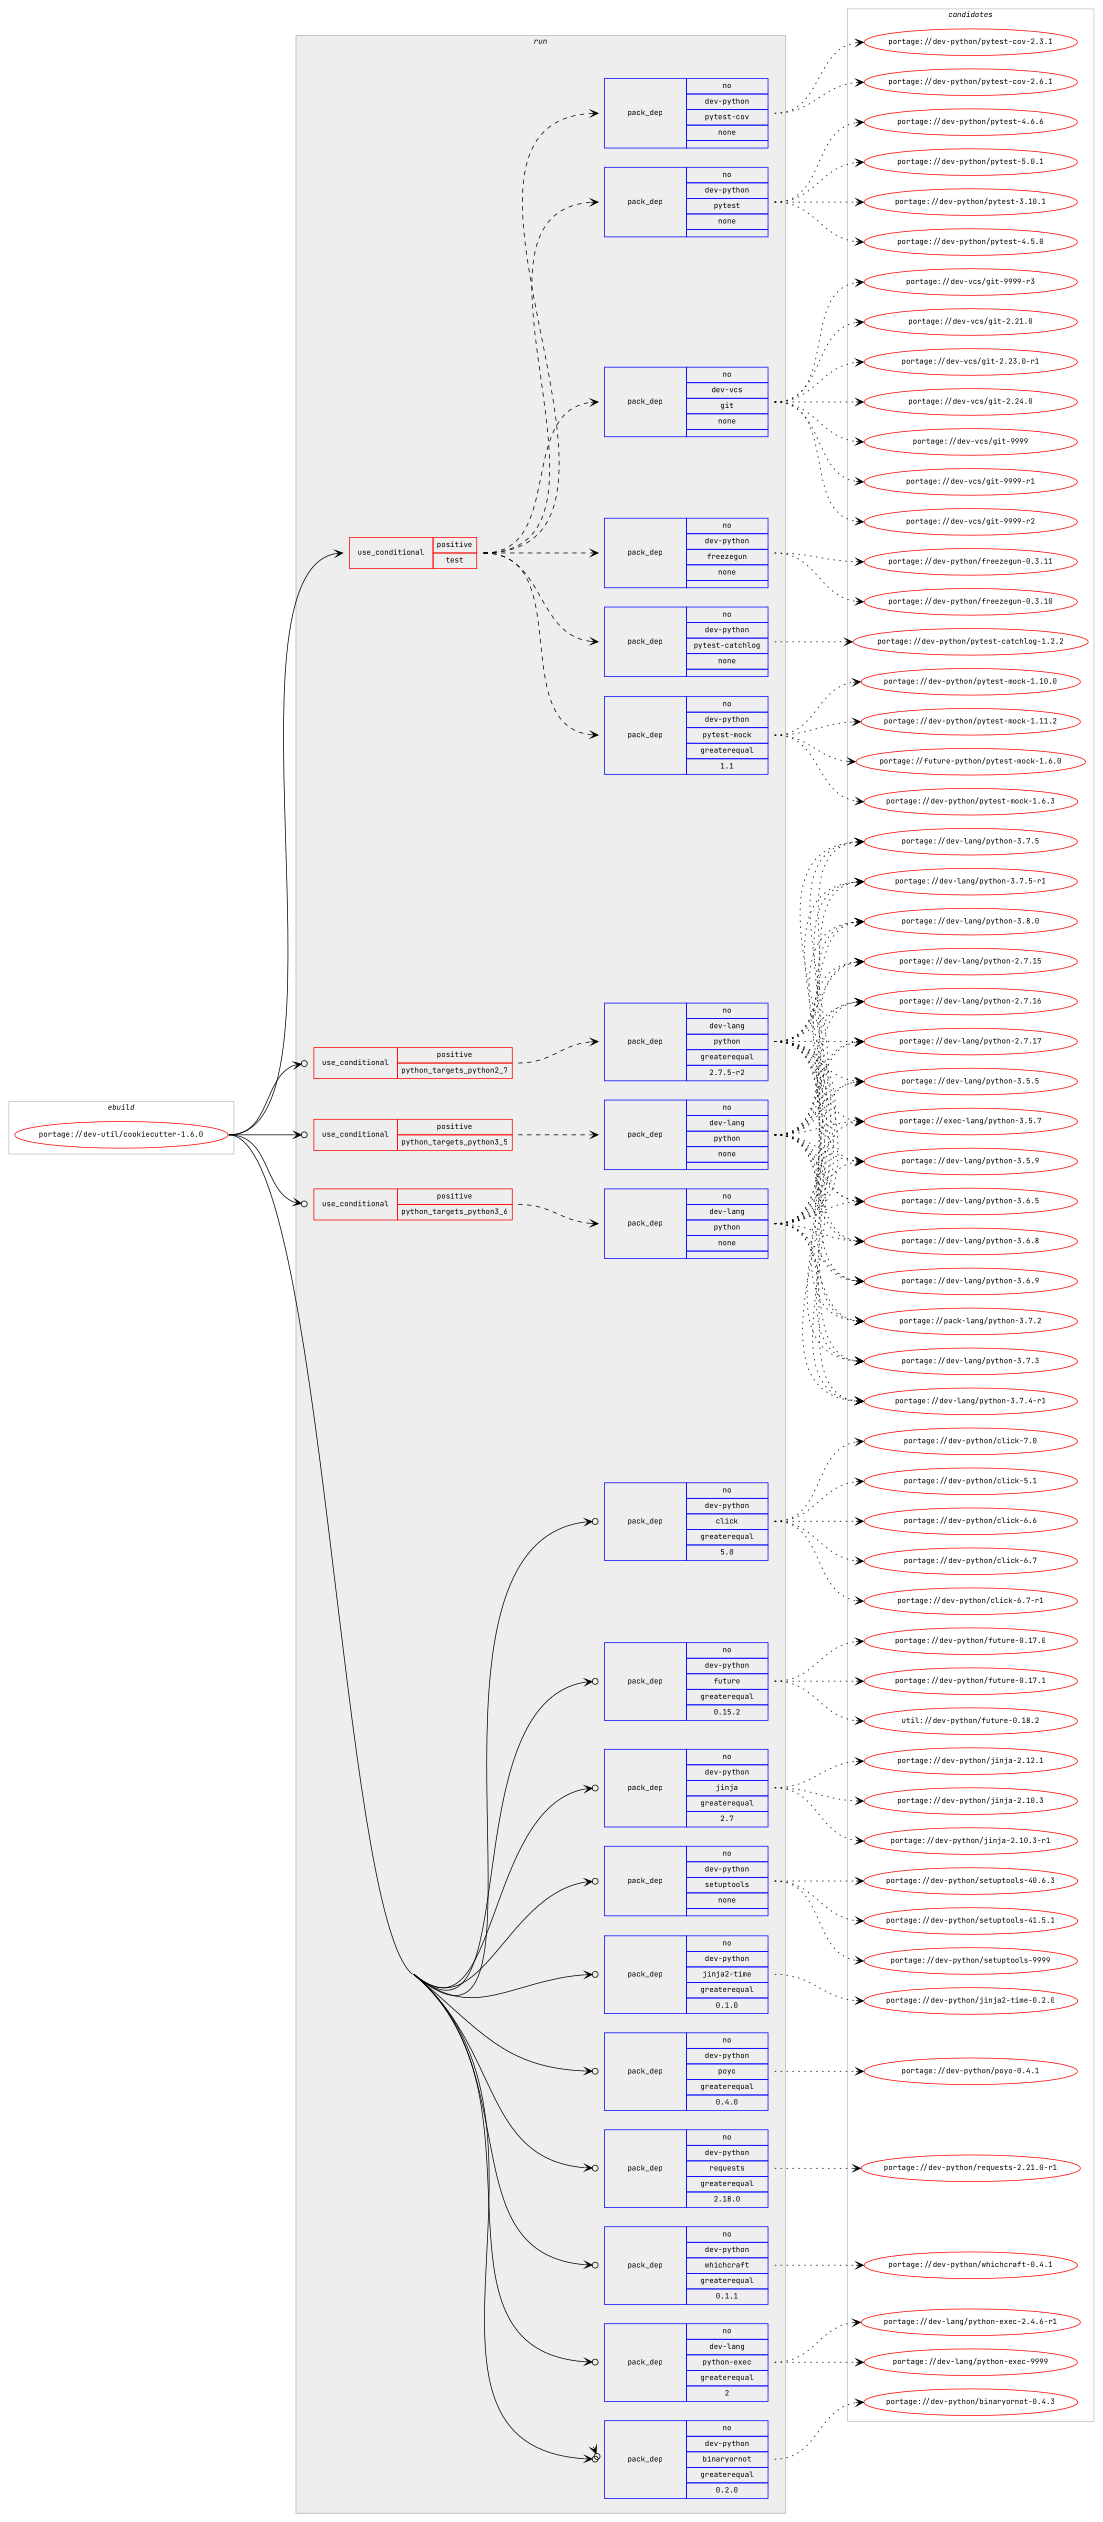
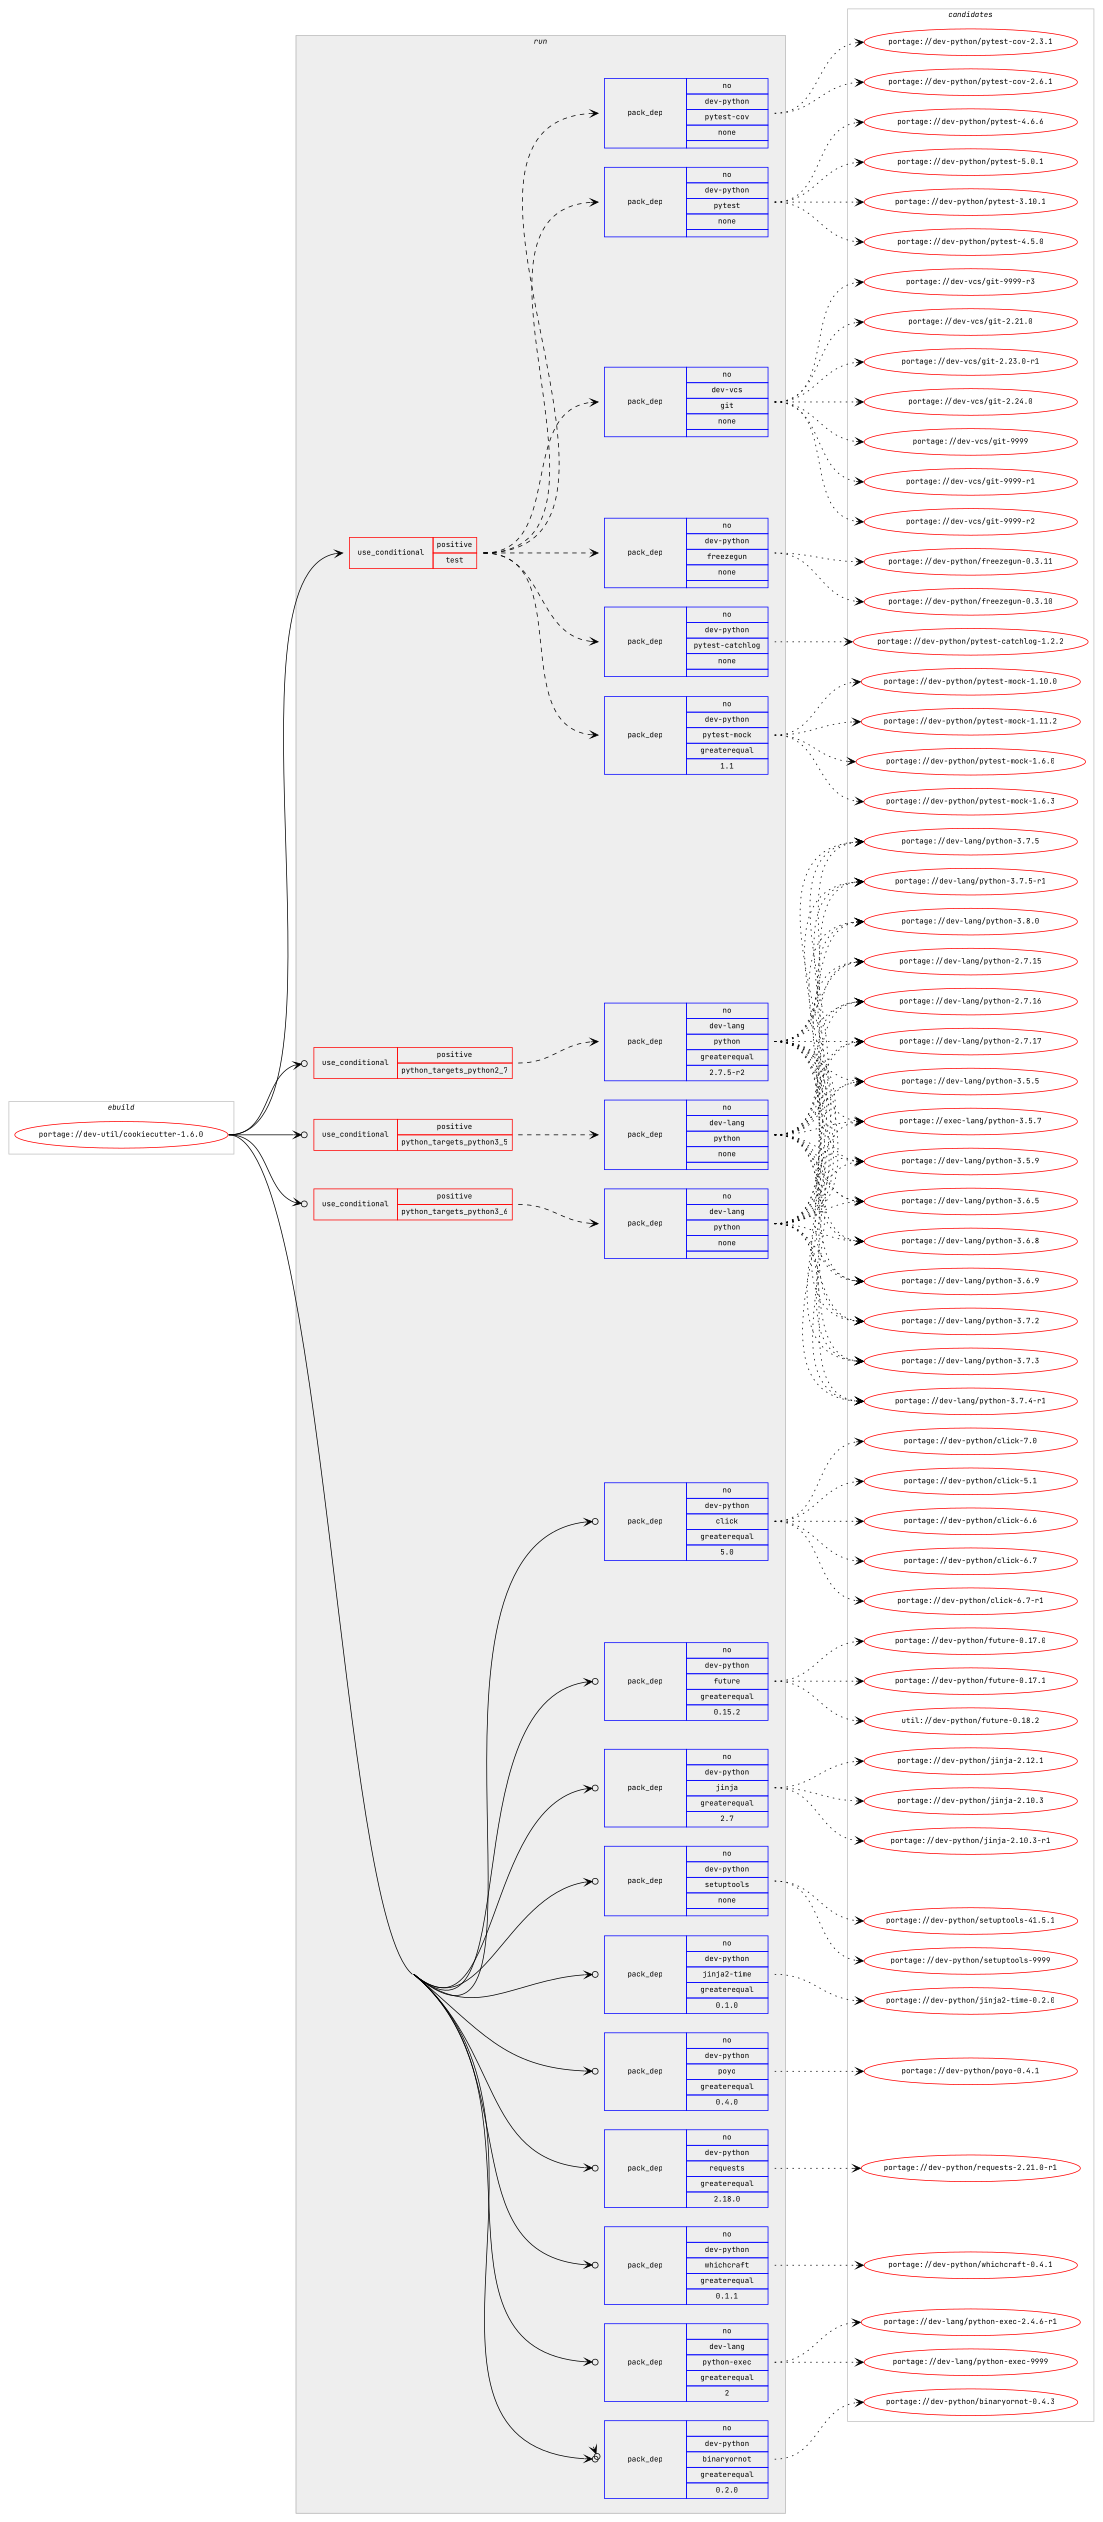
node "portage://future-python/pytest-mock-1.6.0": label "portage://future-python/pytest-mock-1.6.0" -> "portage://dev-python/pytest-mock-1.6.0"
node "portage://pack-lang/python-3.7.2": label "portage://pack-lang/python-3.7.2" -> "portage://dev-lang/python-3.7.2"
node "portage://dev-python/setuptools-40.6.3": removed
